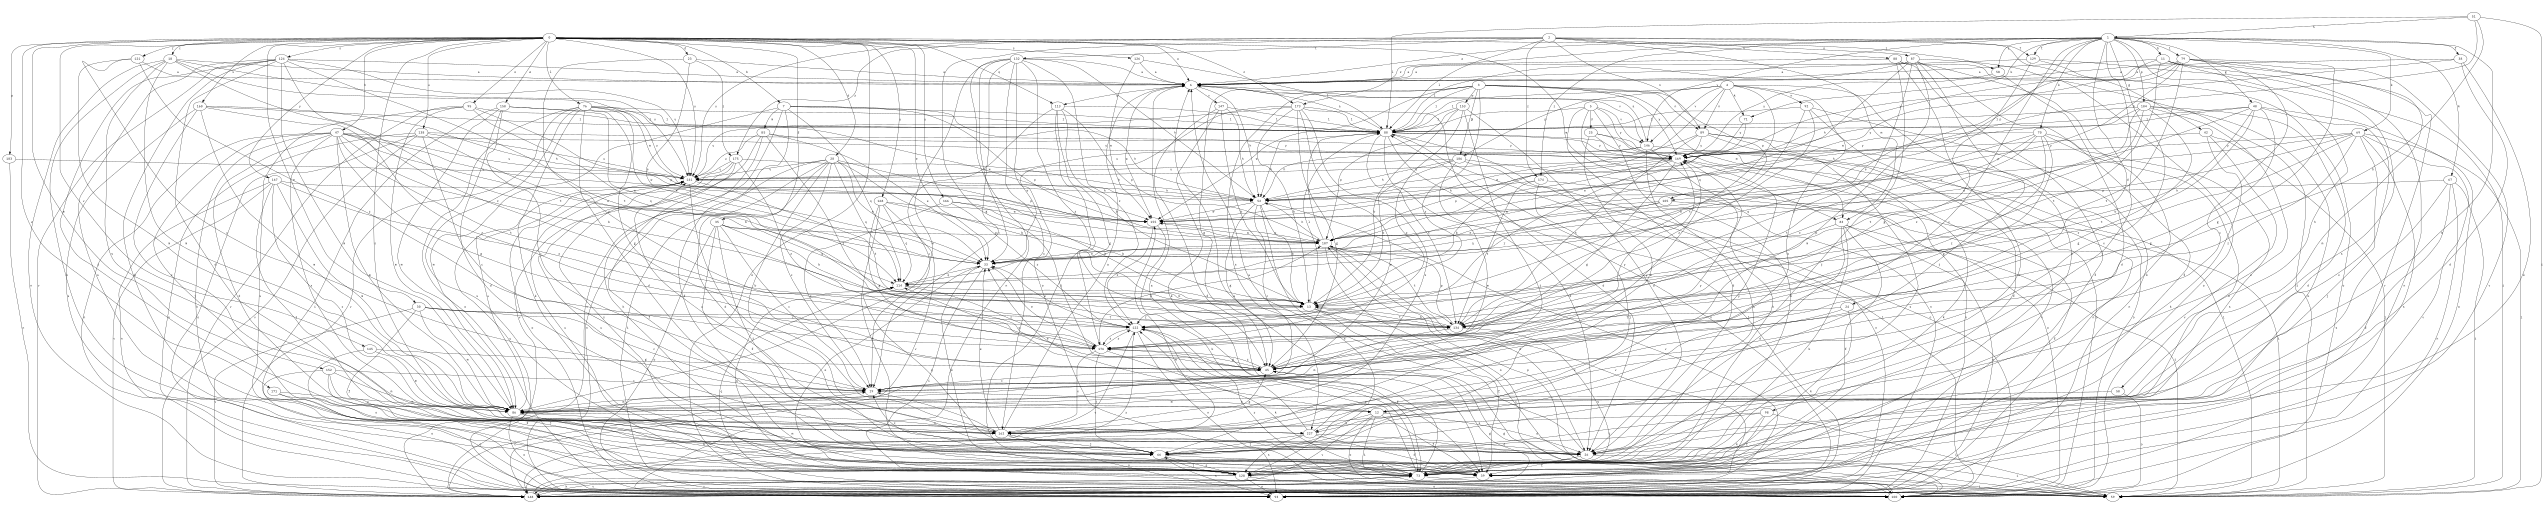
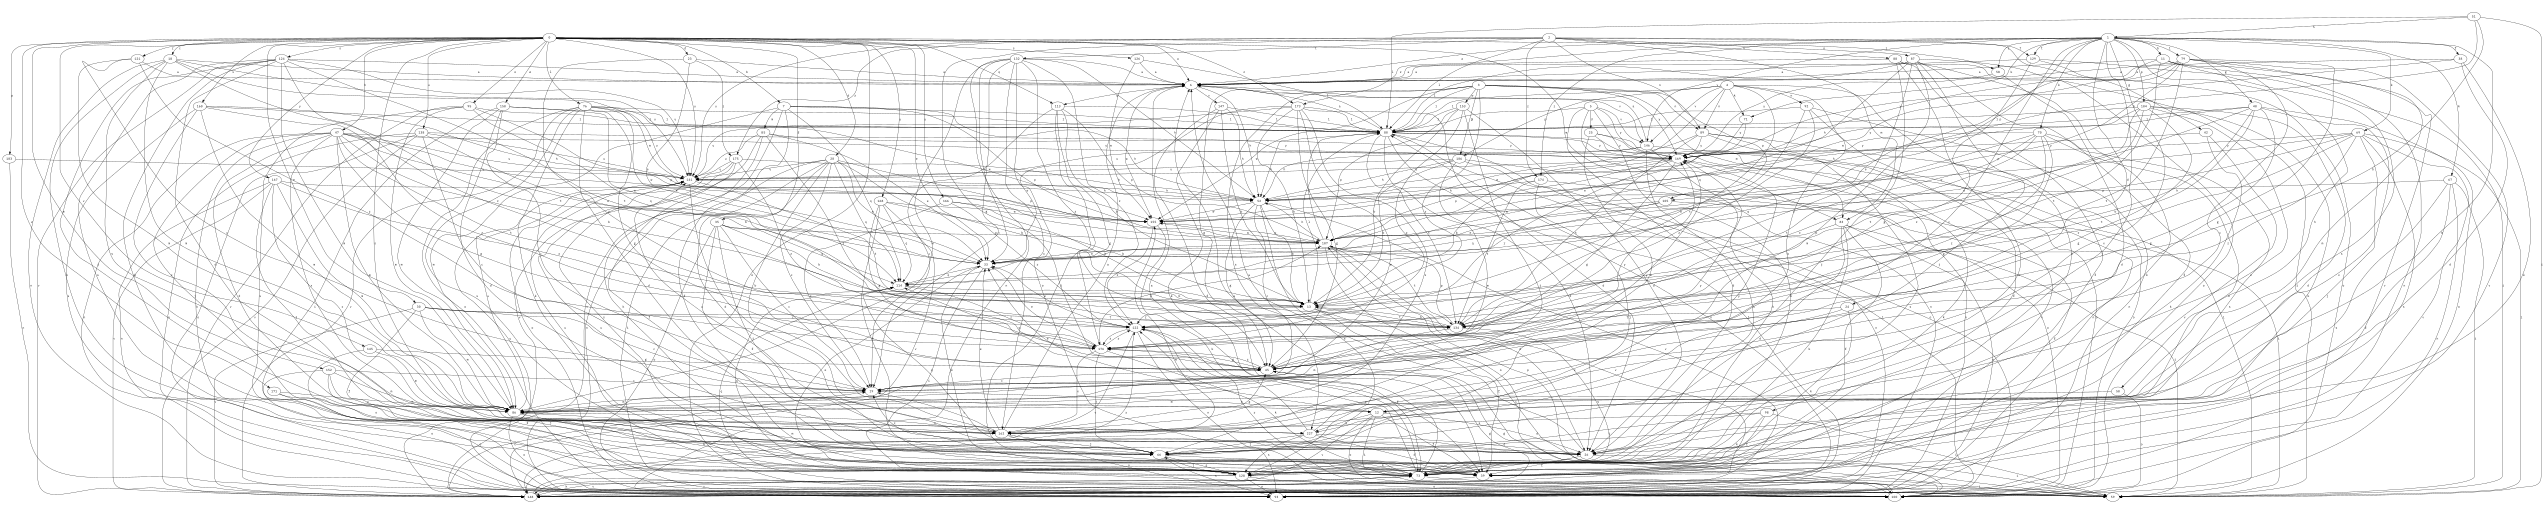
edge "42" -> "59": removed, label "i"
